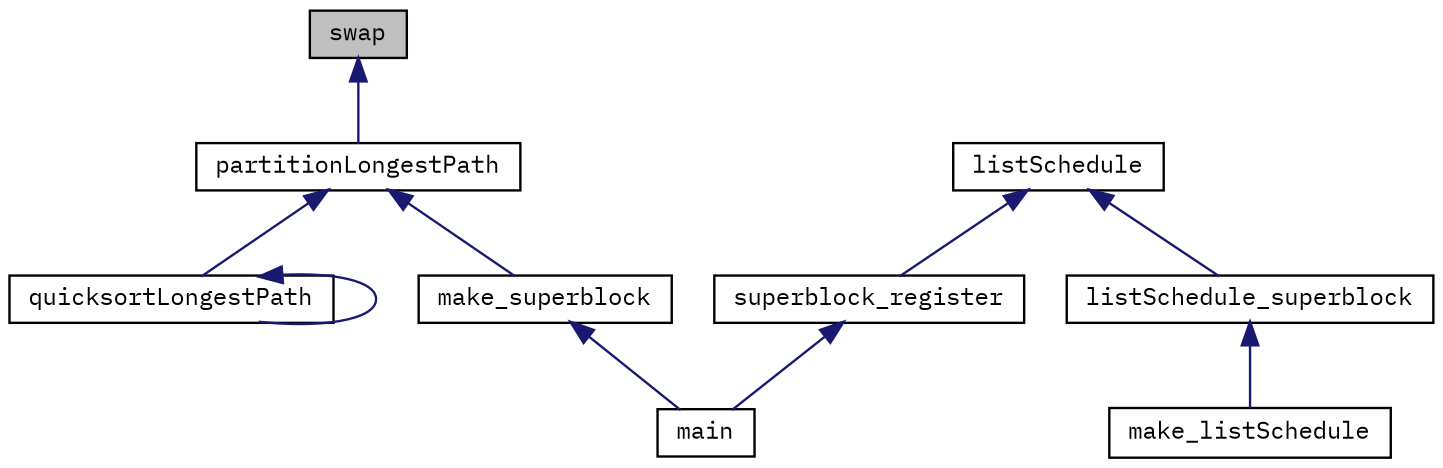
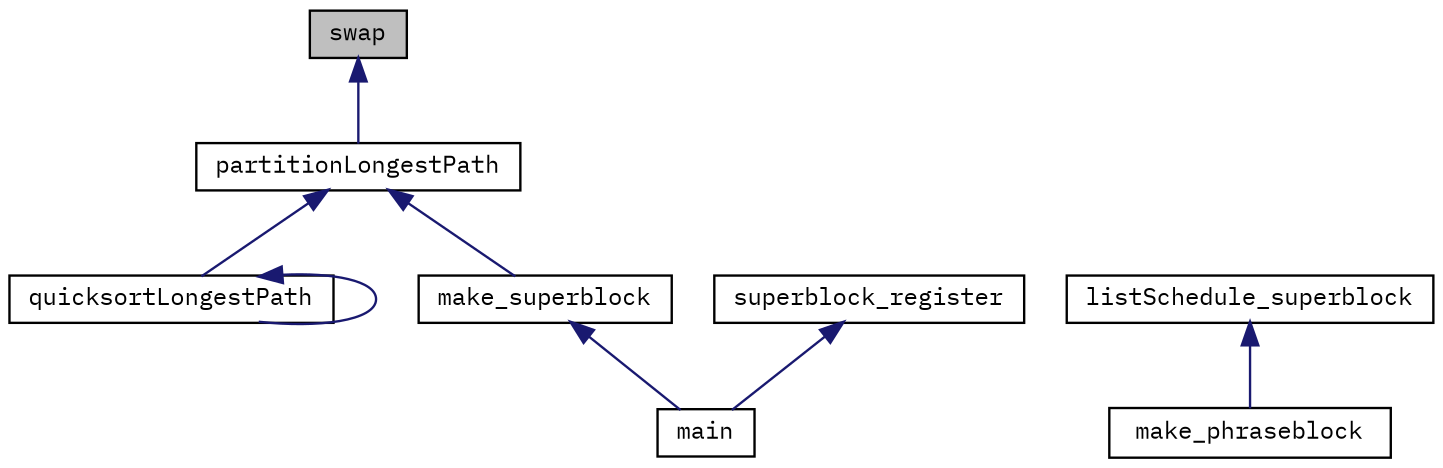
node "listSchedule": removed
node "make_listSchedule": label "make_listSchedule" -> "make_phraseblock"
